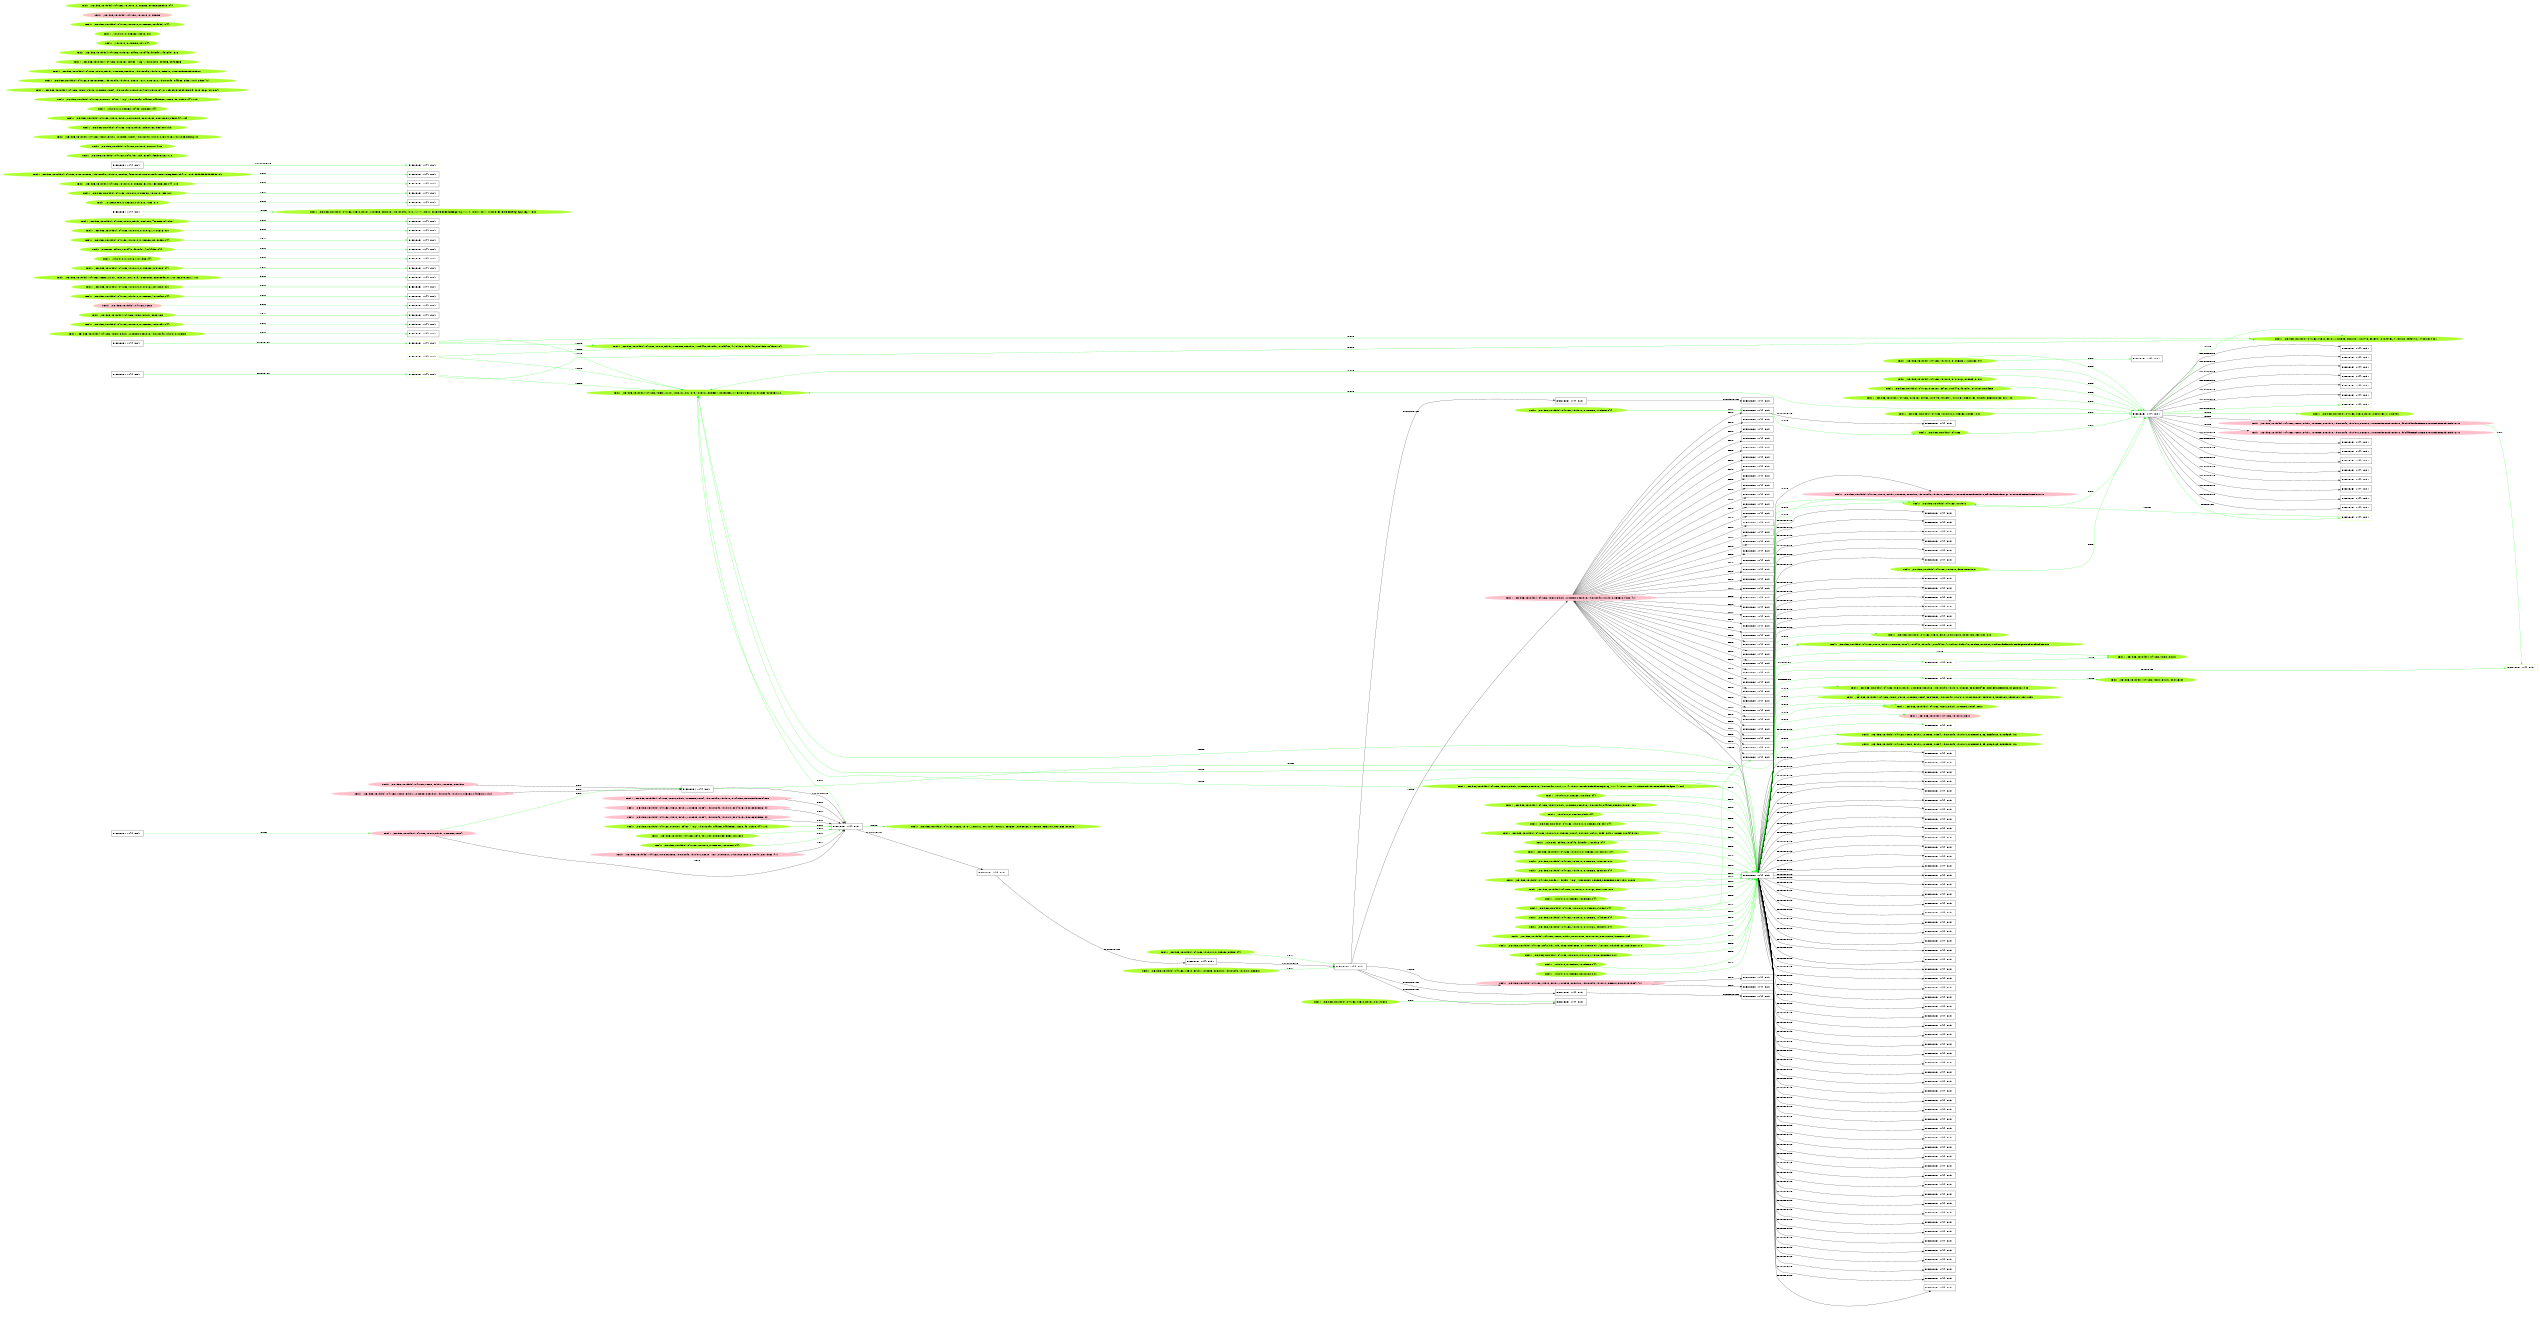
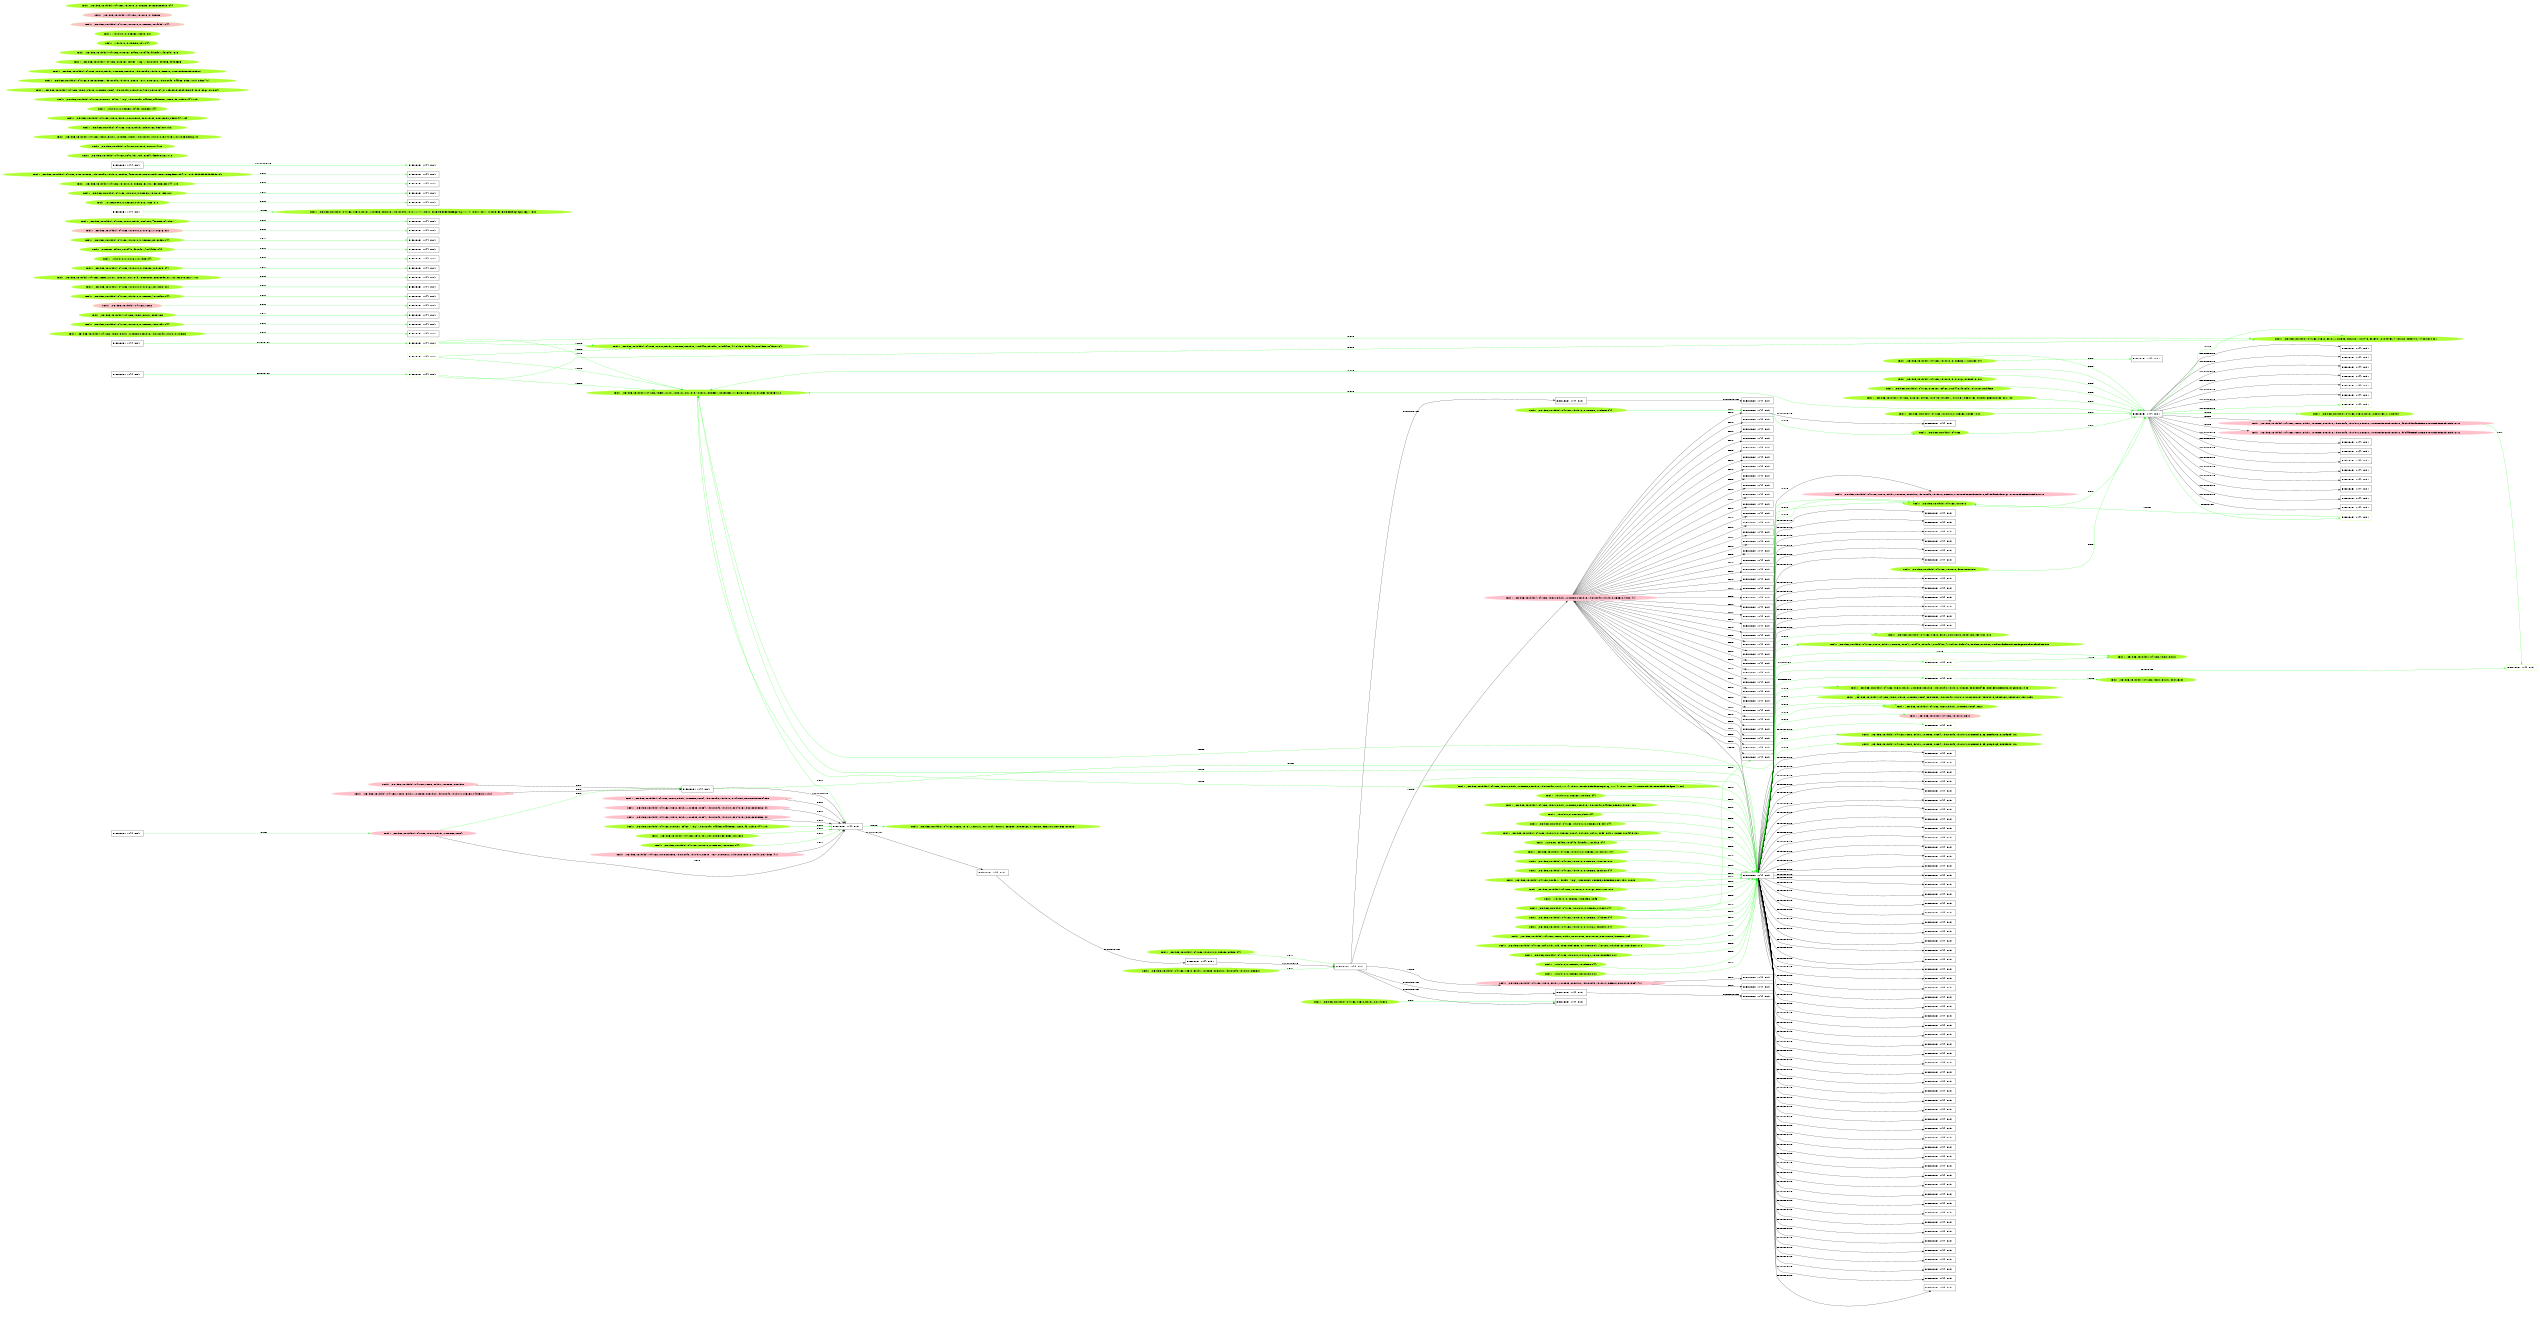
node "path: /Device/HarddiskVolume2/WINDOWS/System32/perfdisk.dll": fillcolor greenyellow -> pink
node "path: /Device/HarddiskVolume2/WINDOWS/SYSWOW64/UXTHEME.DLL": fillcolor greenyellow -> pink
node "path: /Windows/System32/wtsapi32.dll": label "path: /Windows/System32/wtsapi32.dll" -> "path: /Windows/System32/wtsapi32.sRGB"
